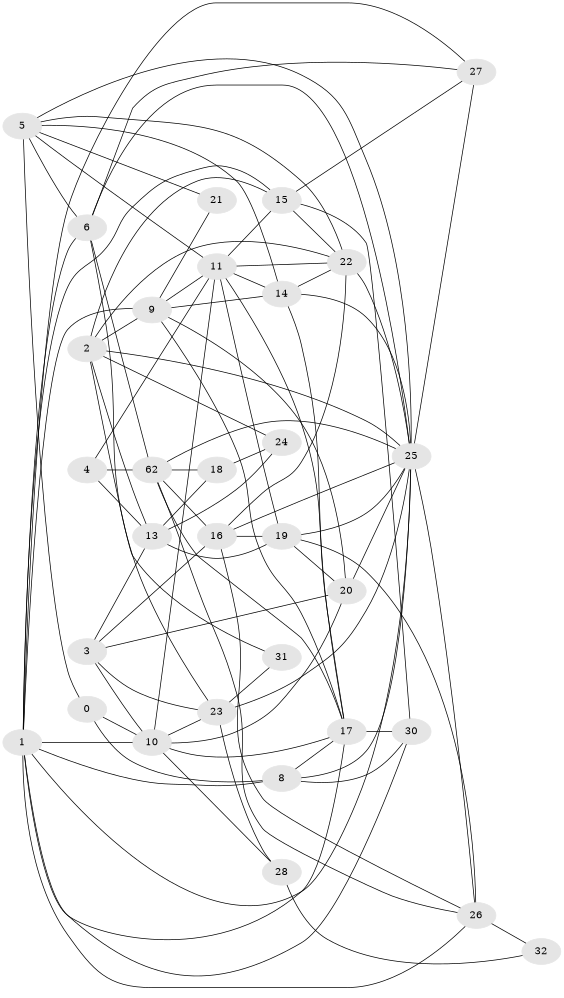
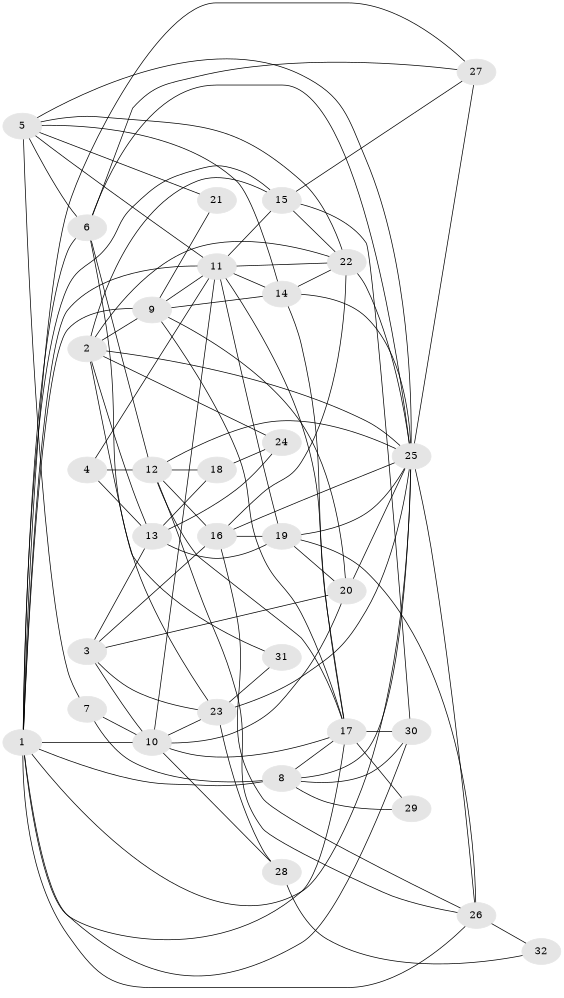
edge "11" -- "1": added
node "62": label "62" -> "12"
node "0": label "0" -> "7"
node "29": added
